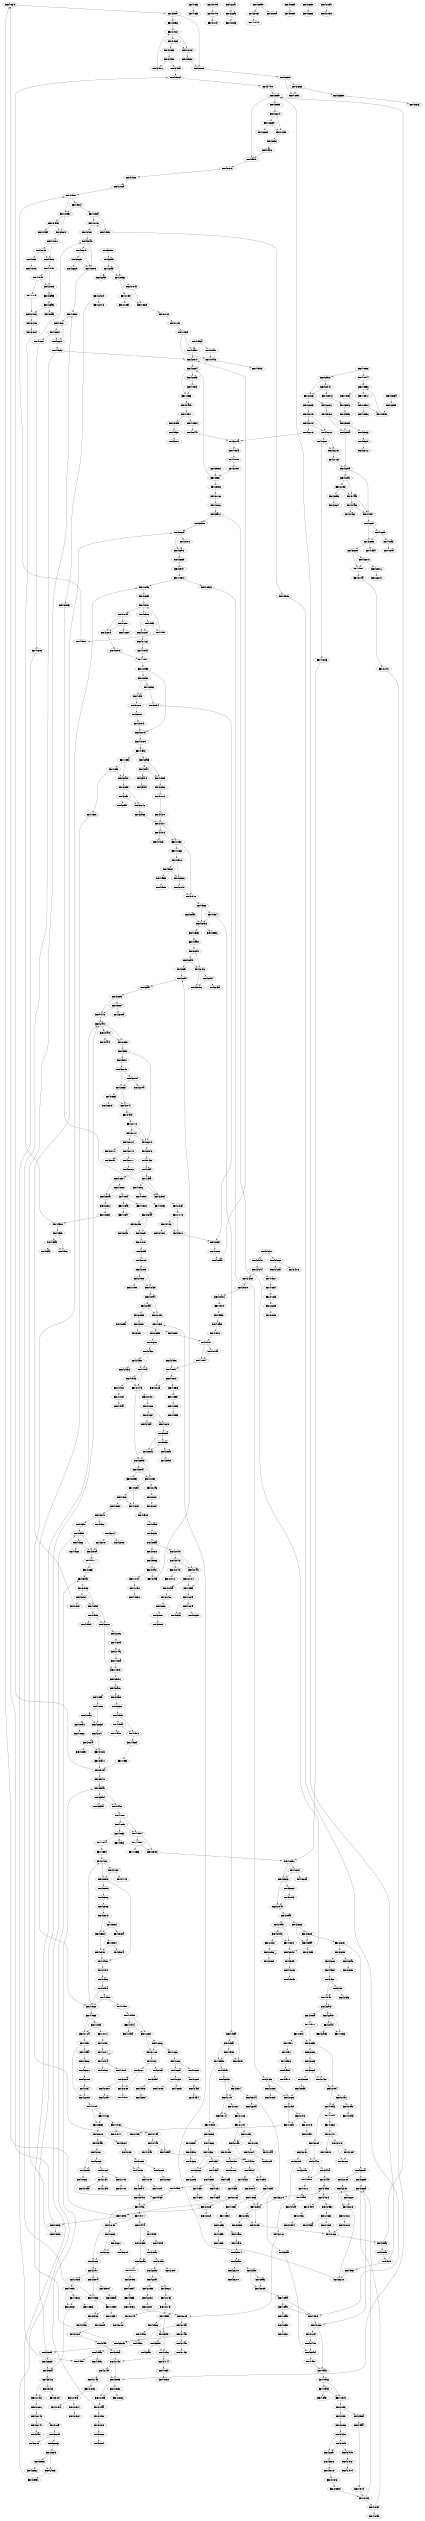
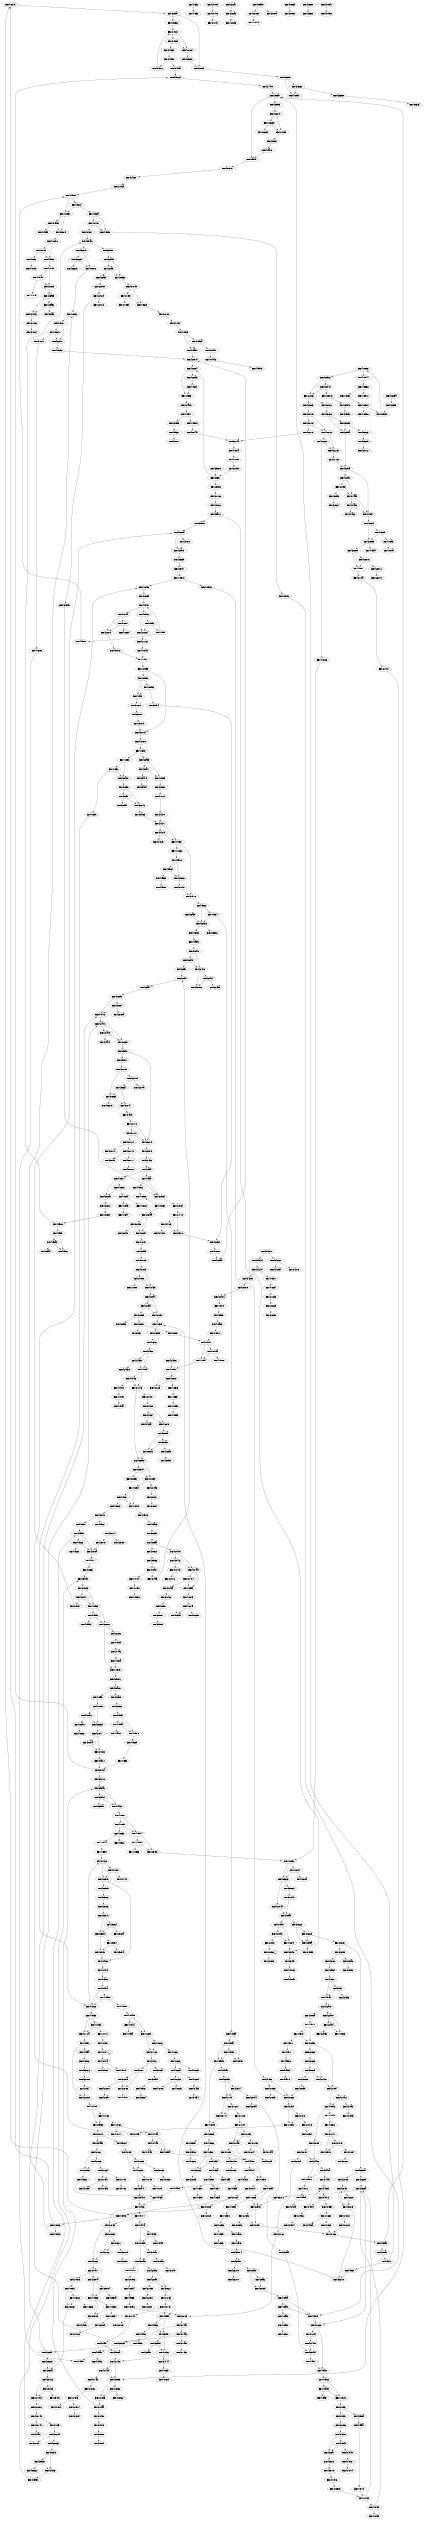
edge "BB_41f8d0" -> "BB_41e400": reversed
edge "BB_4231ae" -> "BB_41e006": now "BB_4231ae" -> "BB_4231be"
edge "BB_425d6c" -> "BB_421857": now "BB_42184e" -> "BB_421857"
node "BB_422b09": added
edge "BB_41d1ff" -> "BB_42429c": now "BB_426ae5" -> "BB_42429c"
edge "BB_41dd2f" -> "BB_41dd46": now "BB_41dd2f" -> "BB_41dd3a"
edge "BB_41e935" -> "BB_41e956": now "BB_41e935" -> "BB_41e93e"
edge "BB_42278b" -> "BB_426564": now "BB_42278b" -> "BB_42656d"
edge "BB_41cb08" -> "BB_41cb5e": reversed
edge "BB_41d2d2" -> "BB_41d386": now "BB_423984" -> "BB_41d386"
node "BB_41d7e0": added
edge "BB_4252df" -> "BB_424a70": now "BB_4252df" -> "BB_41d4c1"
node "BB_420e50": removed
edge "BB_421943" -> "BB_42194b": now "BB_421943" -> "BB_420dab"
edge "BB_42724e" -> "BB_427260": now "BB_42724e" -> "BB_41e979"
node "BB_4221a0": removed
node "BB_426855": added
edge "BB_4215ac" -> "BB_422db2": now "BB_422dac" -> "BB_422db2"
edge "BB_42402c" -> "BB_424ff0": now "BB_420749" -> "BB_424ff0"
